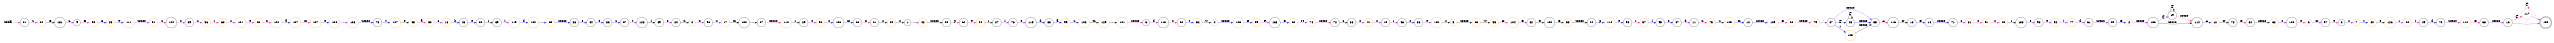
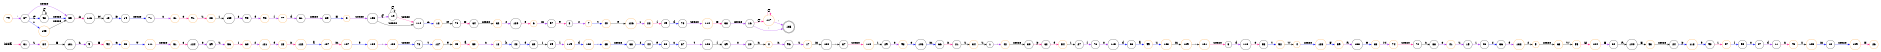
edge "26" -> "79": removed, label "u0020"
